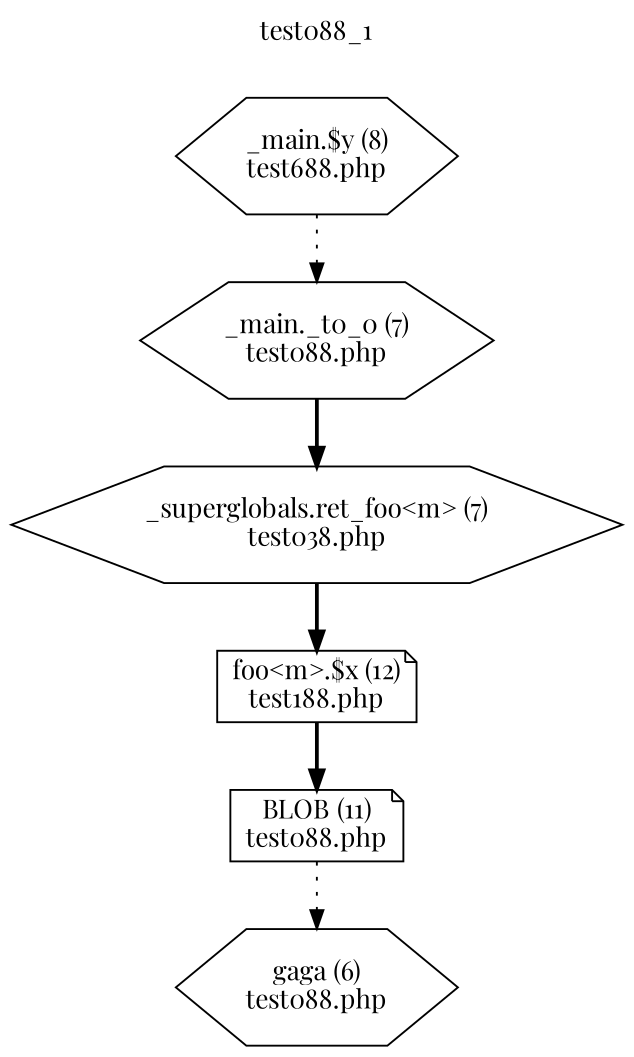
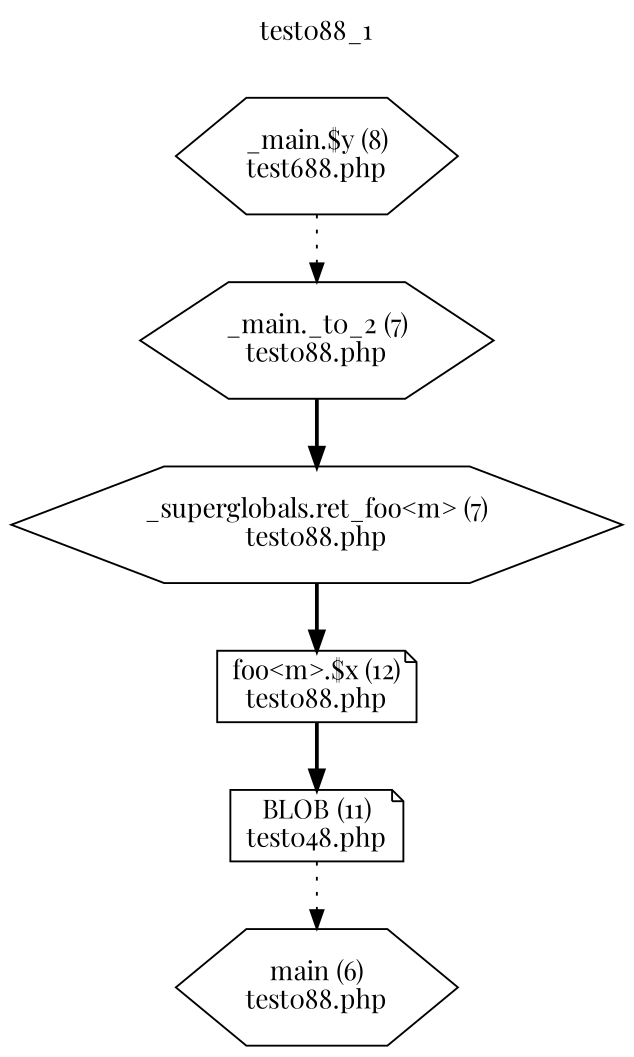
node "_main._t0_0 (7) test088.php": label "_main._t0_0 (7) test088.php" -> "_main._t0_2 (7) test088.php"
node "_superglobals.ret_foo<m> (7) test038.php": label "_superglobals.ret_foo<m> (7) test038.php" -> "_superglobals.ret_foo<m> (7) test088.php"
node "foo<m>.$x (12) test188.php": label "foo<m>.$x (12) test188.php" -> "foo<m>.$x (12) test088.php"
node "BLOB (11) test088.php": label "BLOB (11) test088.php" -> "BLOB (11) test048.php"
node "gaga (6) test088.php": label "gaga (6) test088.php" -> "main (6) test088.php"
